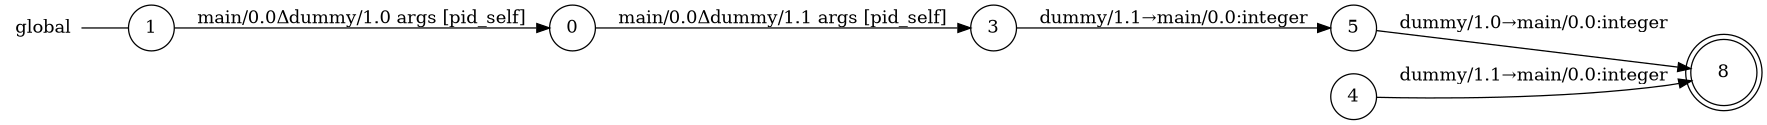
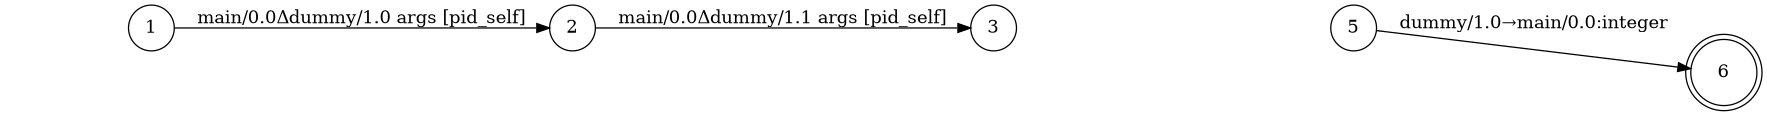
node "global": removed
node "0": label "0" -> "2"
edge "3" -> "5": removed, label "dummy/1.1→main/0.0:integer"
node "8": label "8" -> "6"
node "4": removed
